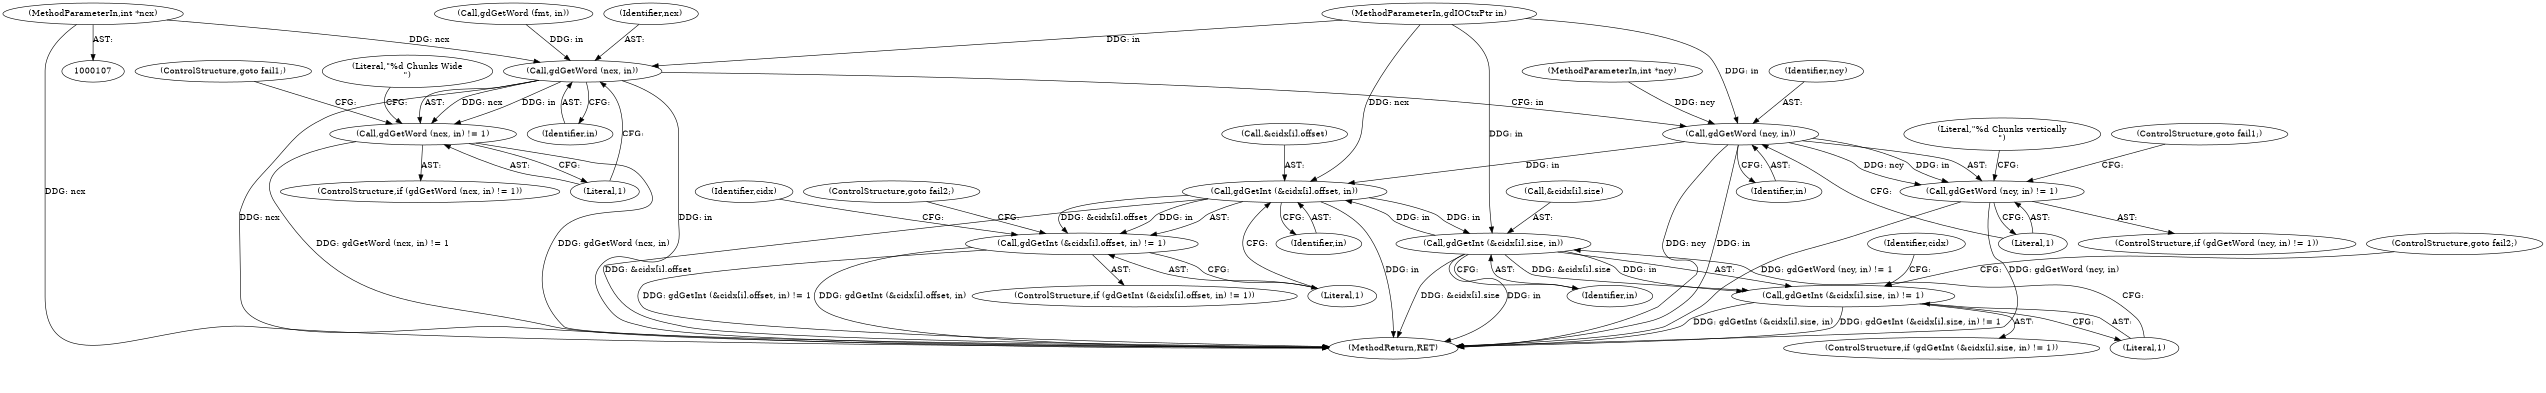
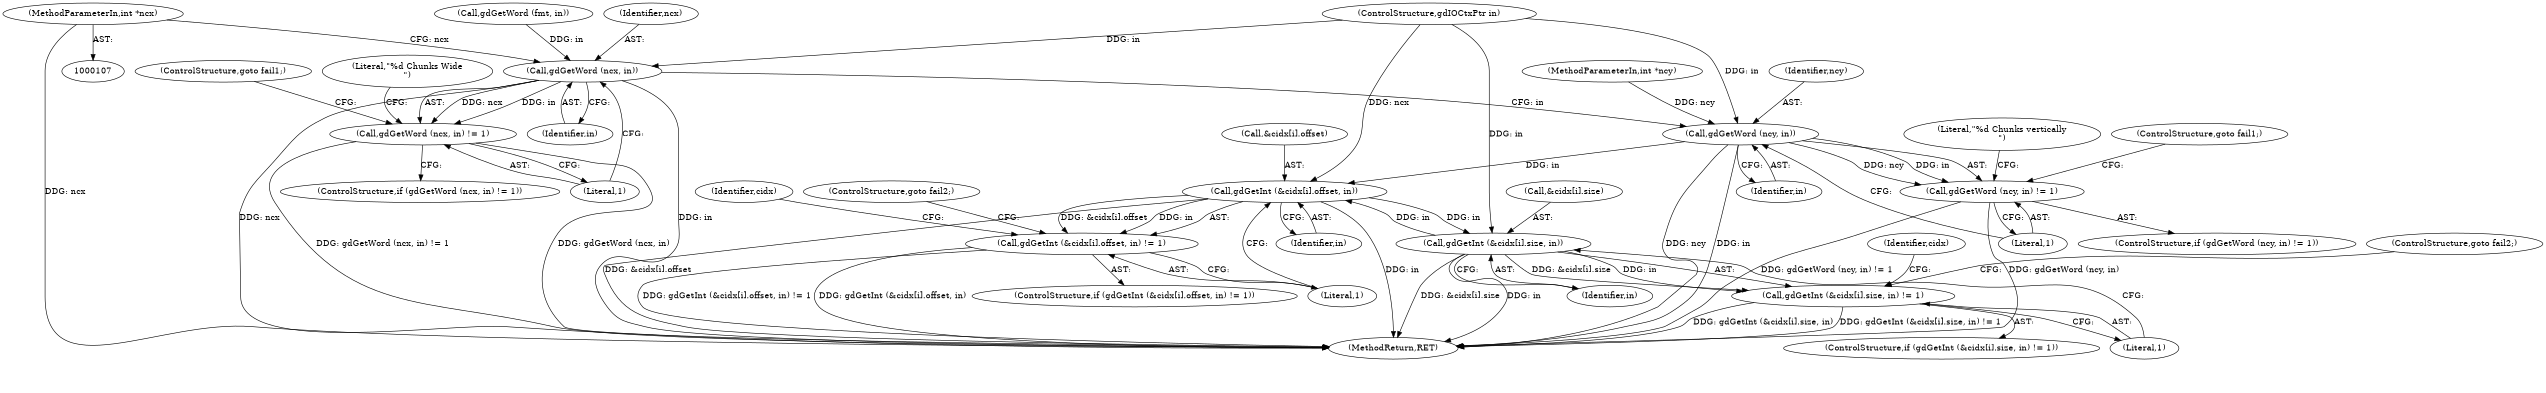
node "(MethodParameterIn,gdIOCtxPtr in)": label "(MethodParameterIn,gdIOCtxPtr in)" -> "(ControlStructure,gdIOCtxPtr in)"
edge "(MethodParameterIn,int *ncx)" -> "(Call,gdGetWord (ncx, in))": label "DDG: ncx" -> "CFG: ncx"
edge "(Call,gdGetWord (ncx, in) != 1)" -> "(ControlStructure,if (gdGetWord (ncx, in) != 1))": label "AST: " -> "CFG: "
